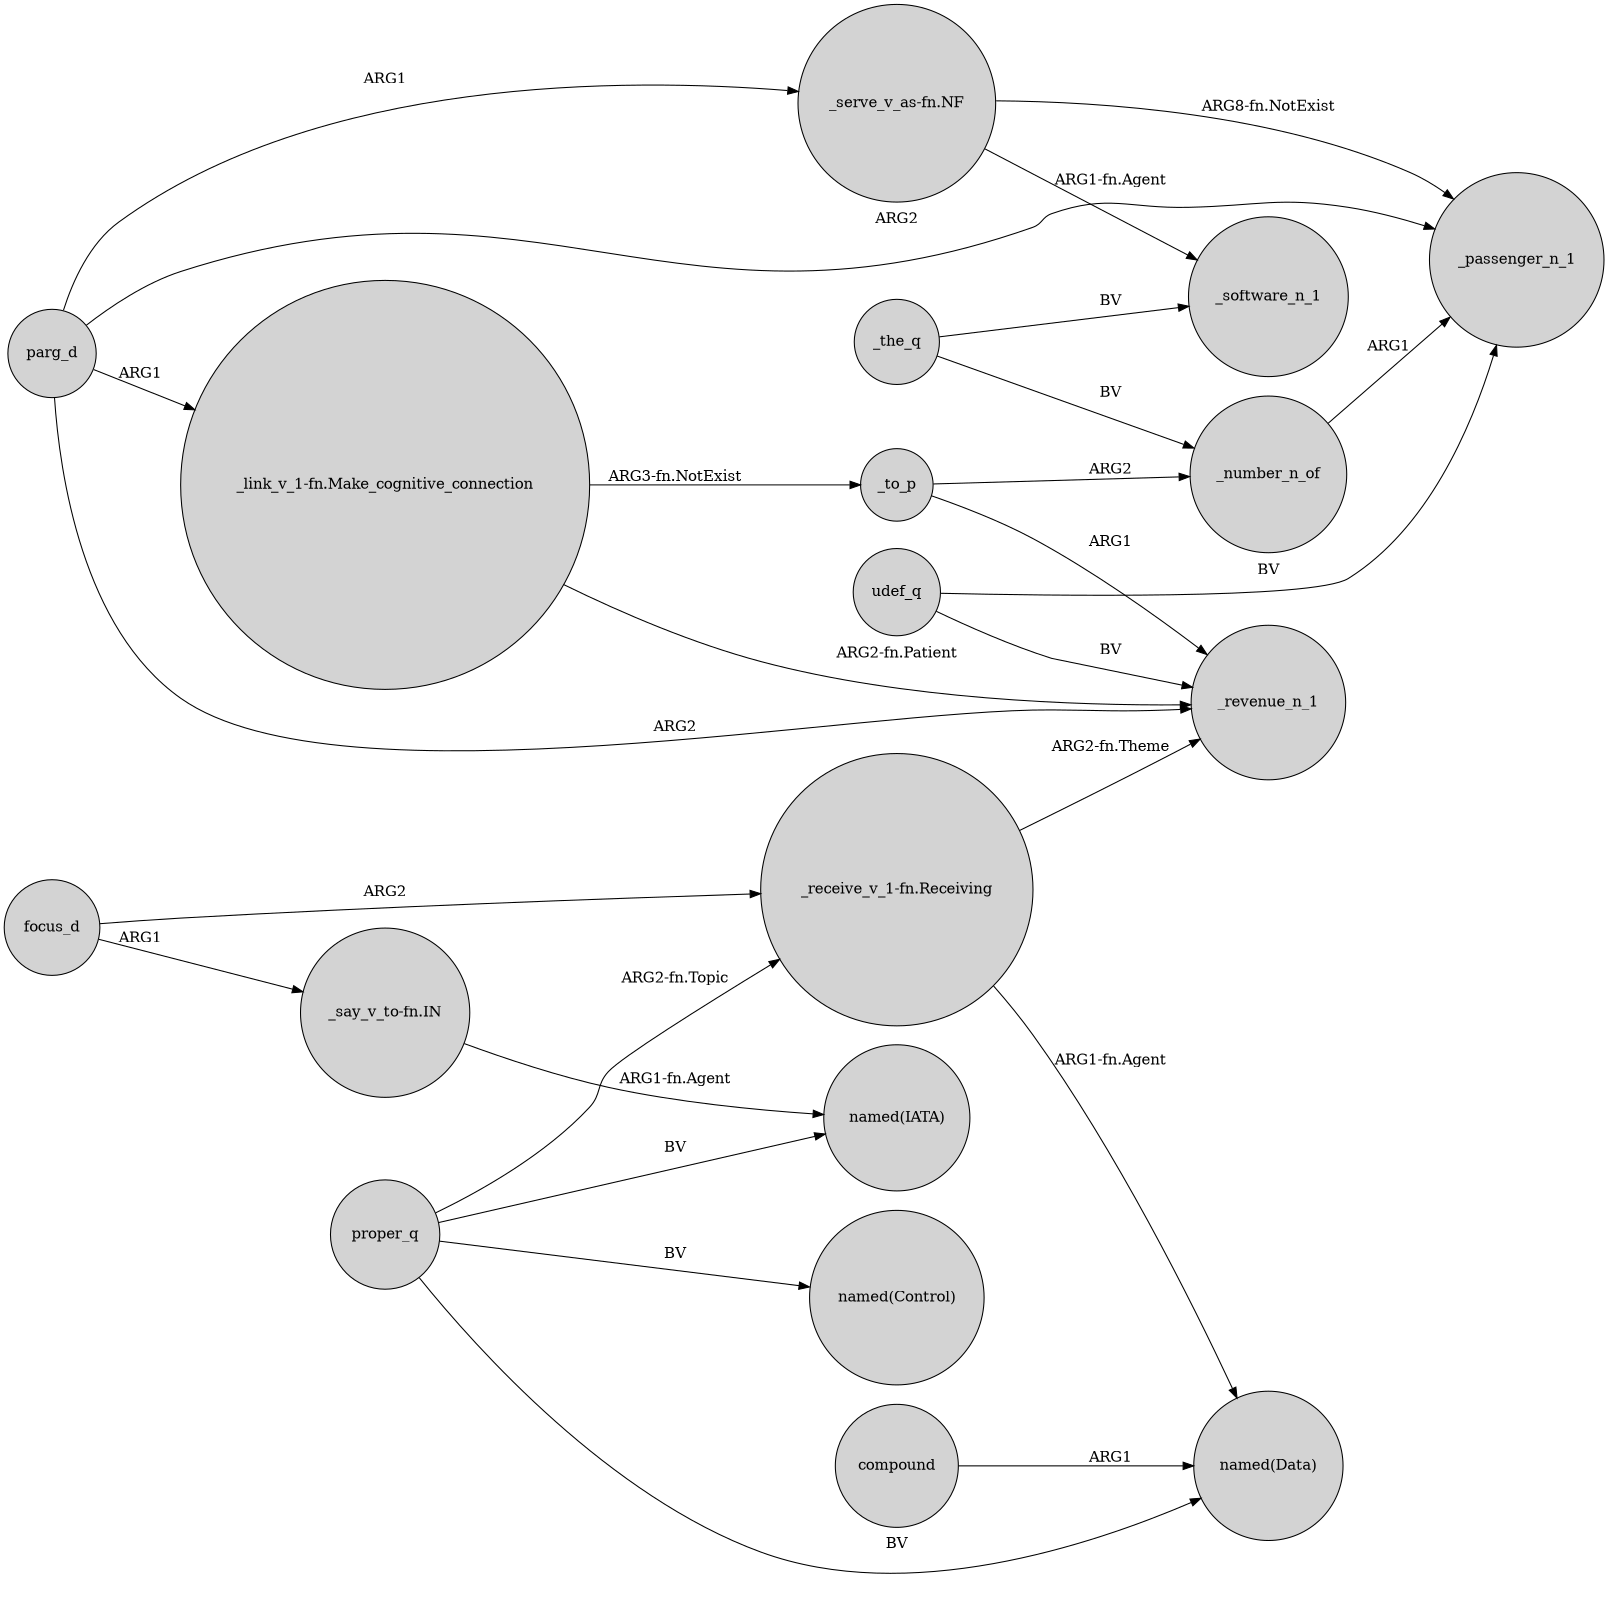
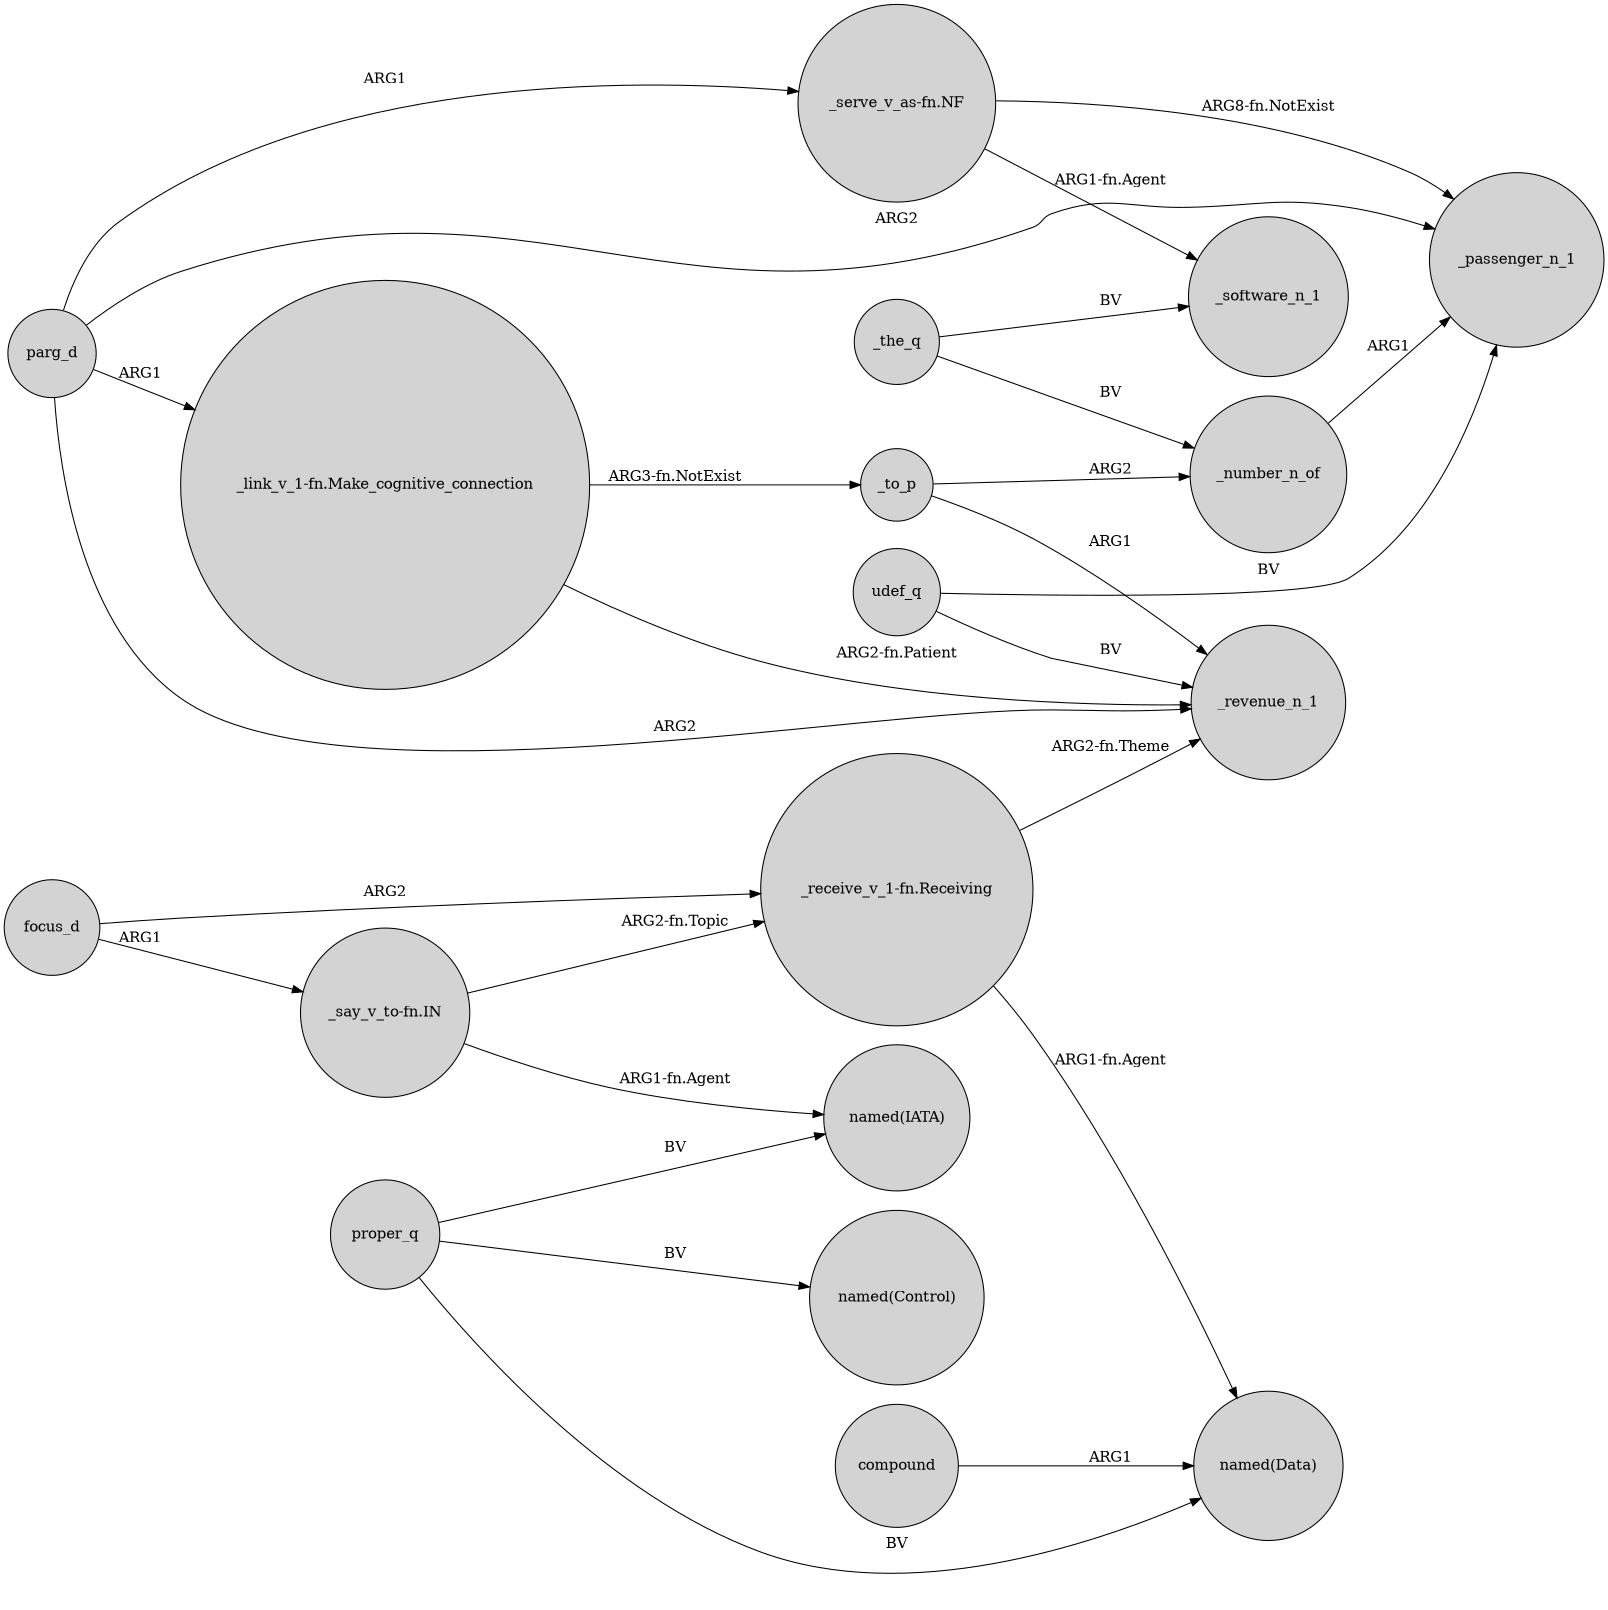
edge "proper_q" -> "_receive_v_1-fn.Receiving": now "_say_v_to-fn.IN" -> "_receive_v_1-fn.Receiving"
